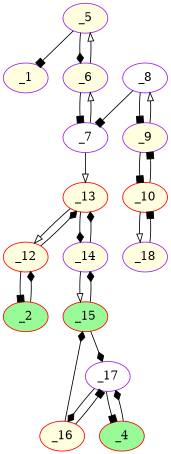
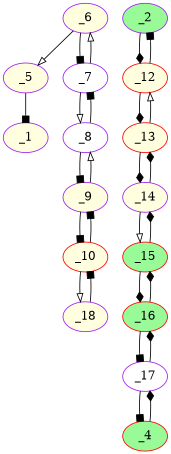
edge "_5" -> "_6": removed
edge "_7" -> "_13": now "_7" -> "_8"
node "_2": color red -> purple
edge "_15" -> "_17": now "_15" -> "_16"
node "_16": fillcolor lightyellow -> palegreen
